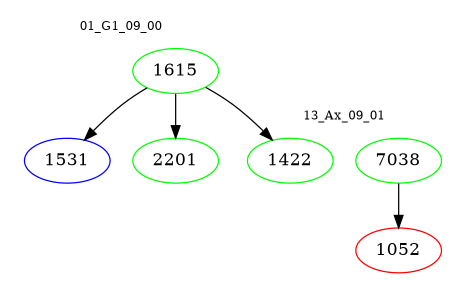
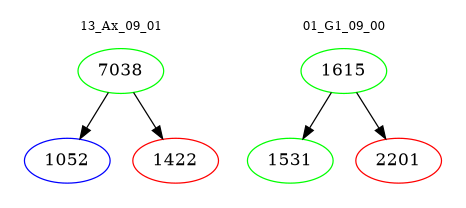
edge "1615" -> "1422": now "7038" -> "1422"
node "1531": color blue -> green
node "2201": color green -> red
node "1422": color green -> red
node "1052": color red -> blue
